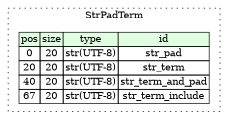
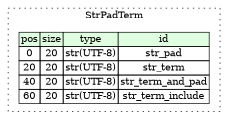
node "pos": text "67" -> "60"
